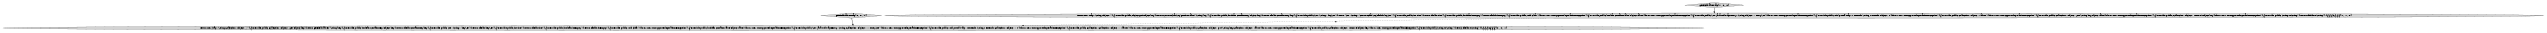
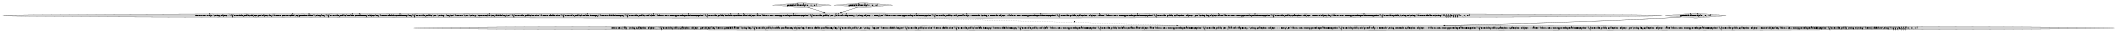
node "getFieldValueMap['0', '1', '0']": added
